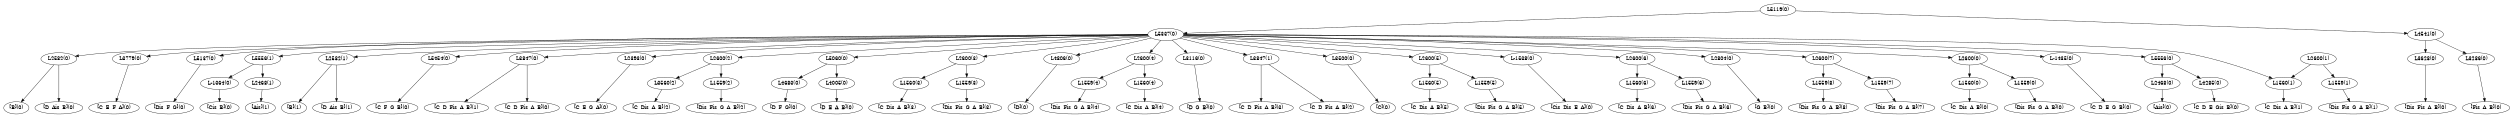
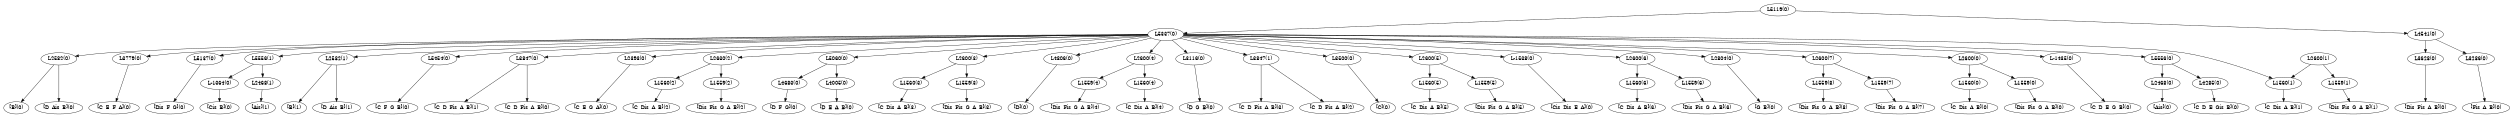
node "L2600(2)": label "L2600(2)" -> "L2630(2)"
node "L3560(2)": label "L3560(2)" -> "L1560(2)"
